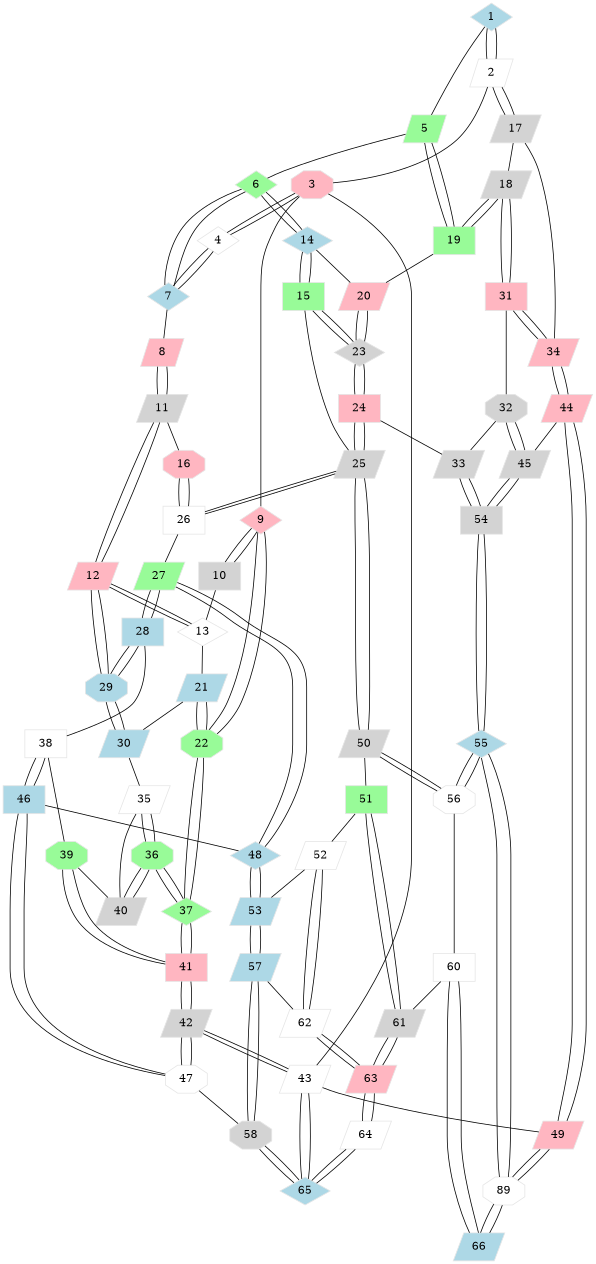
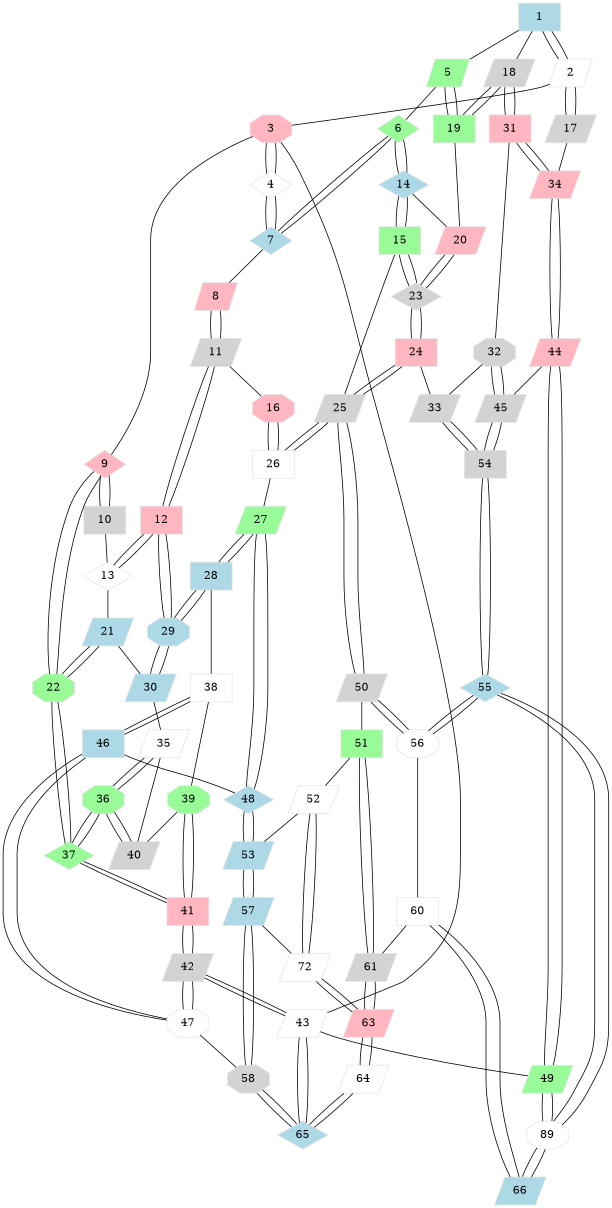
node "1": shape diamond -> box
edge "17" -- "18": now "1" -- "18"
node "12": shape parallelogram -> box
node "62": label "62" -> "72"
node "49": fillcolor lightpink -> palegreen
